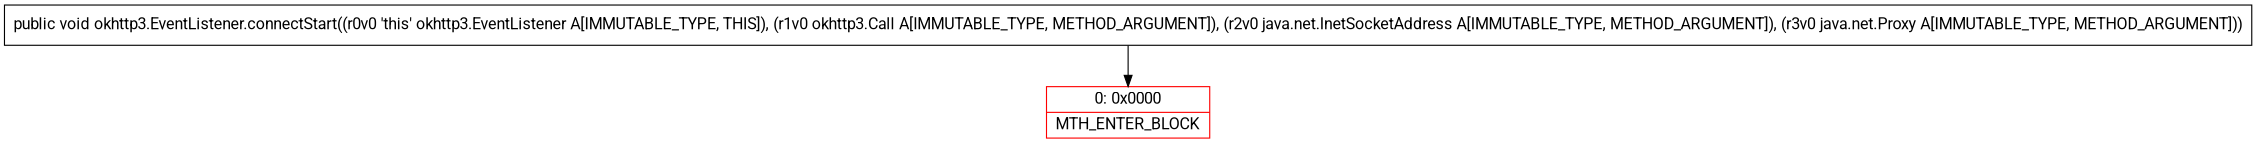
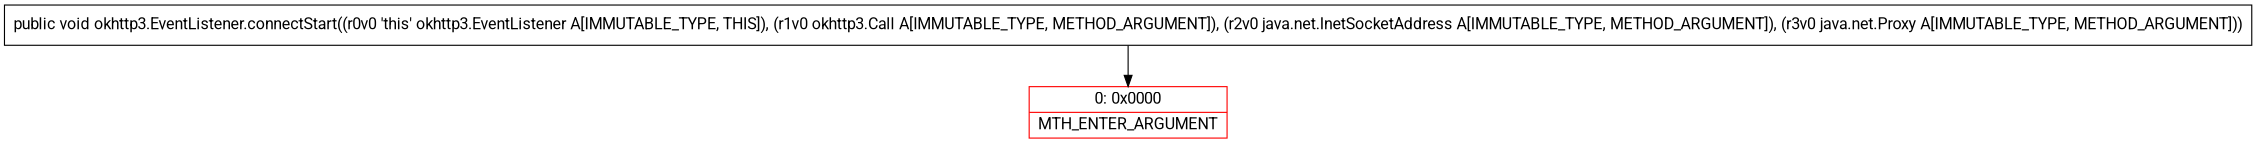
node "0: 0x0000": text "MTH_ENTER_BLOCK" -> "MTH_ENTER_ARGUMENT"
